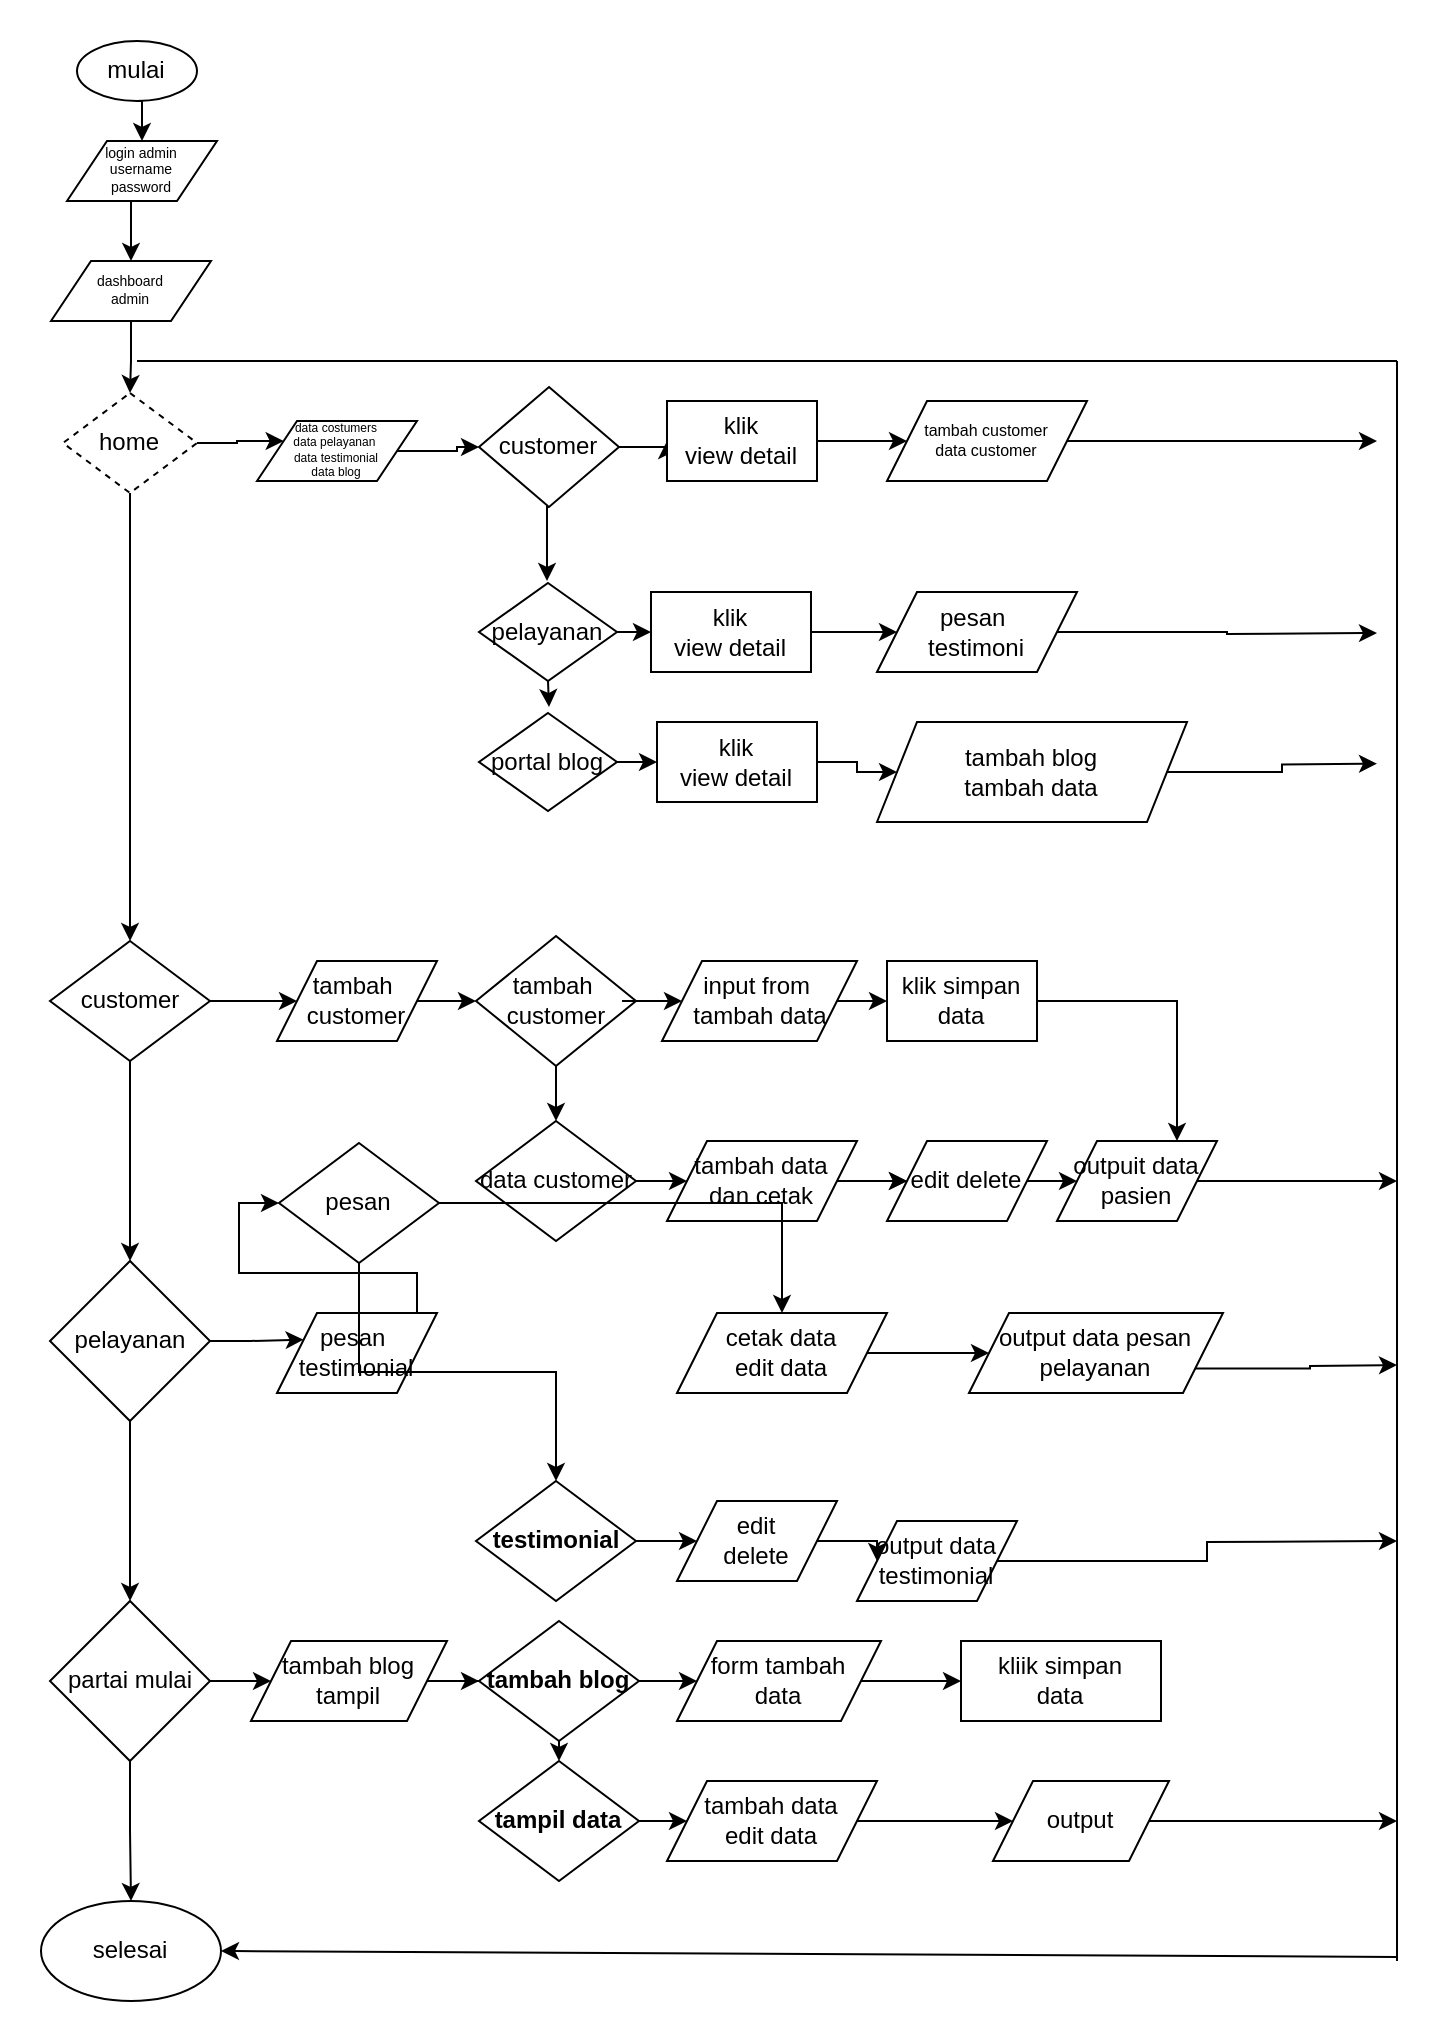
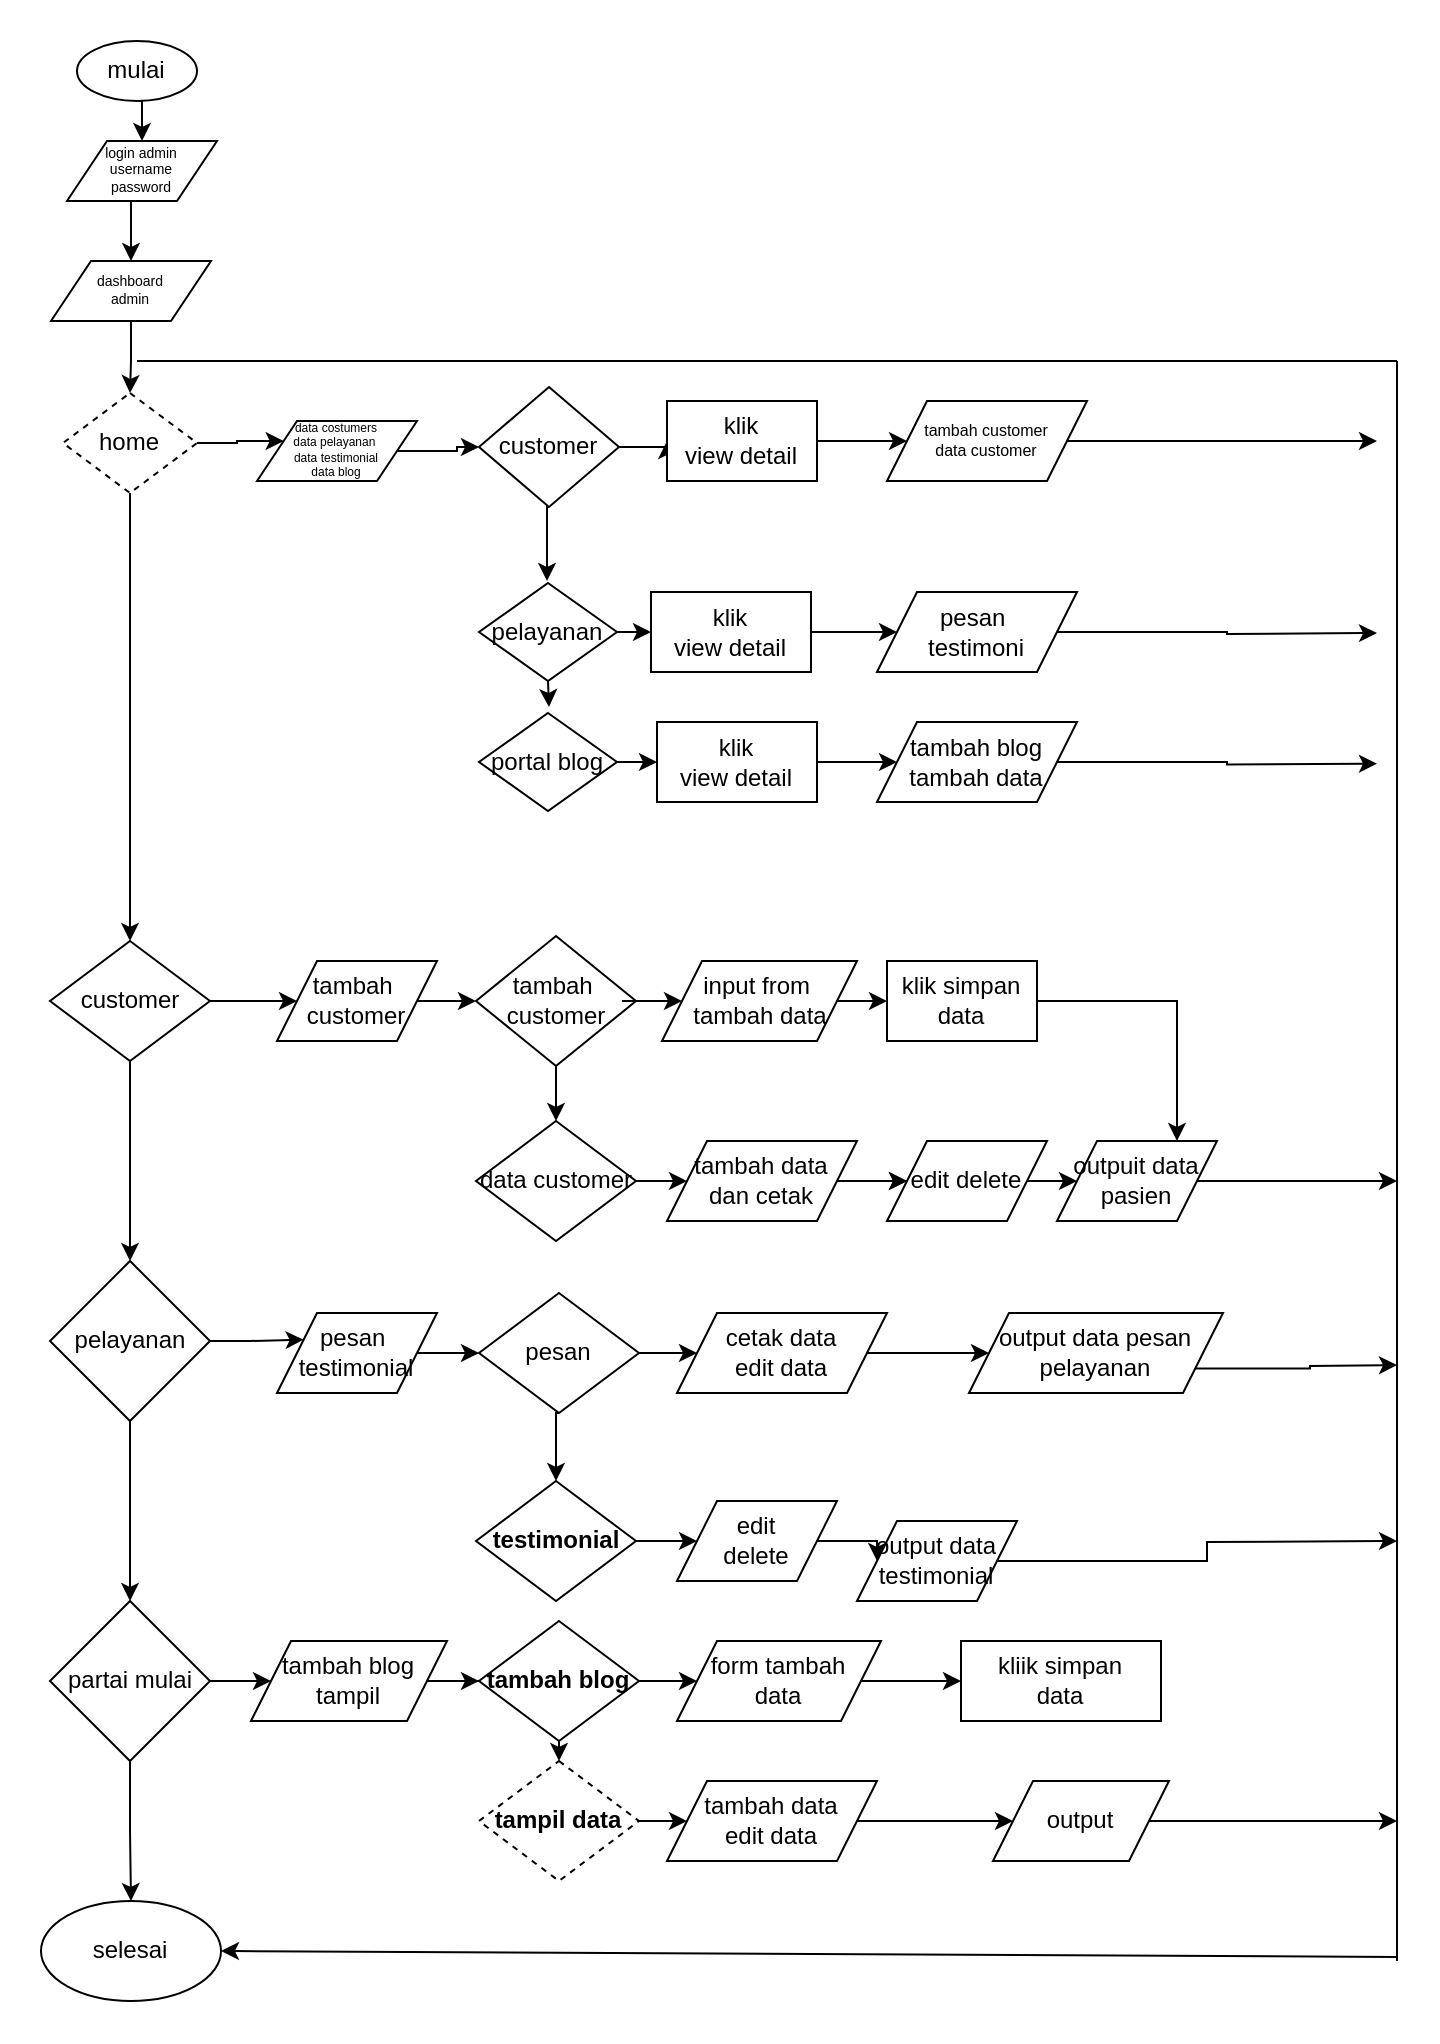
node "tambah blog tambah data": size 310x100 -> 200x80
node "pesan": moved (359, 1203) -> (559, 1353)
node "tampil data": style solid -> dashed
